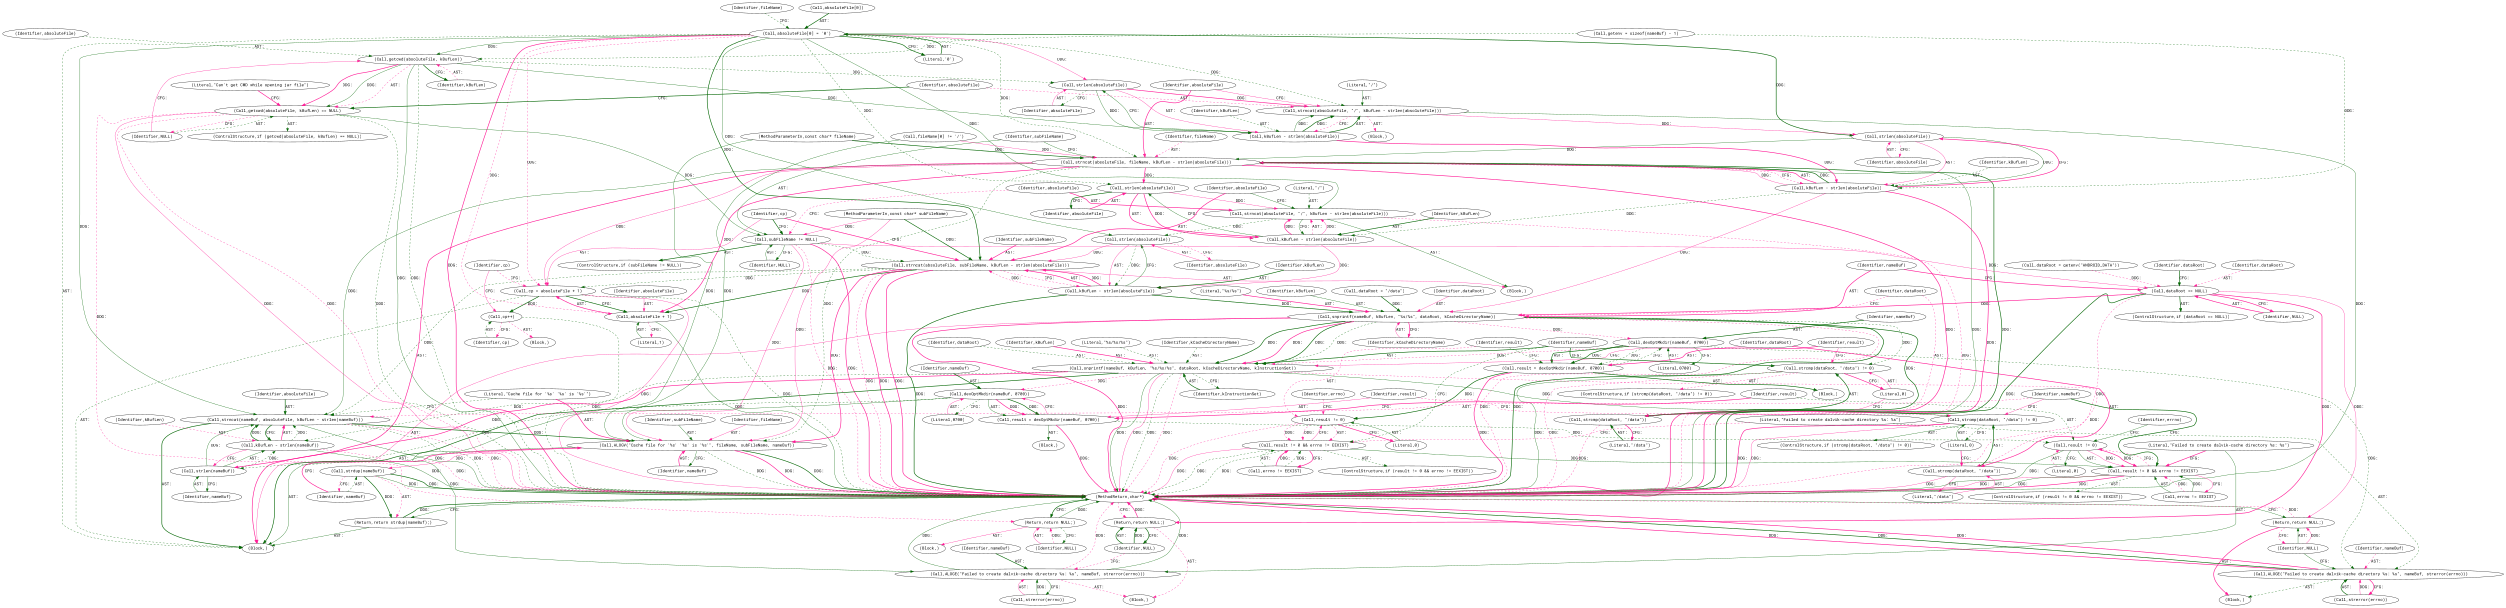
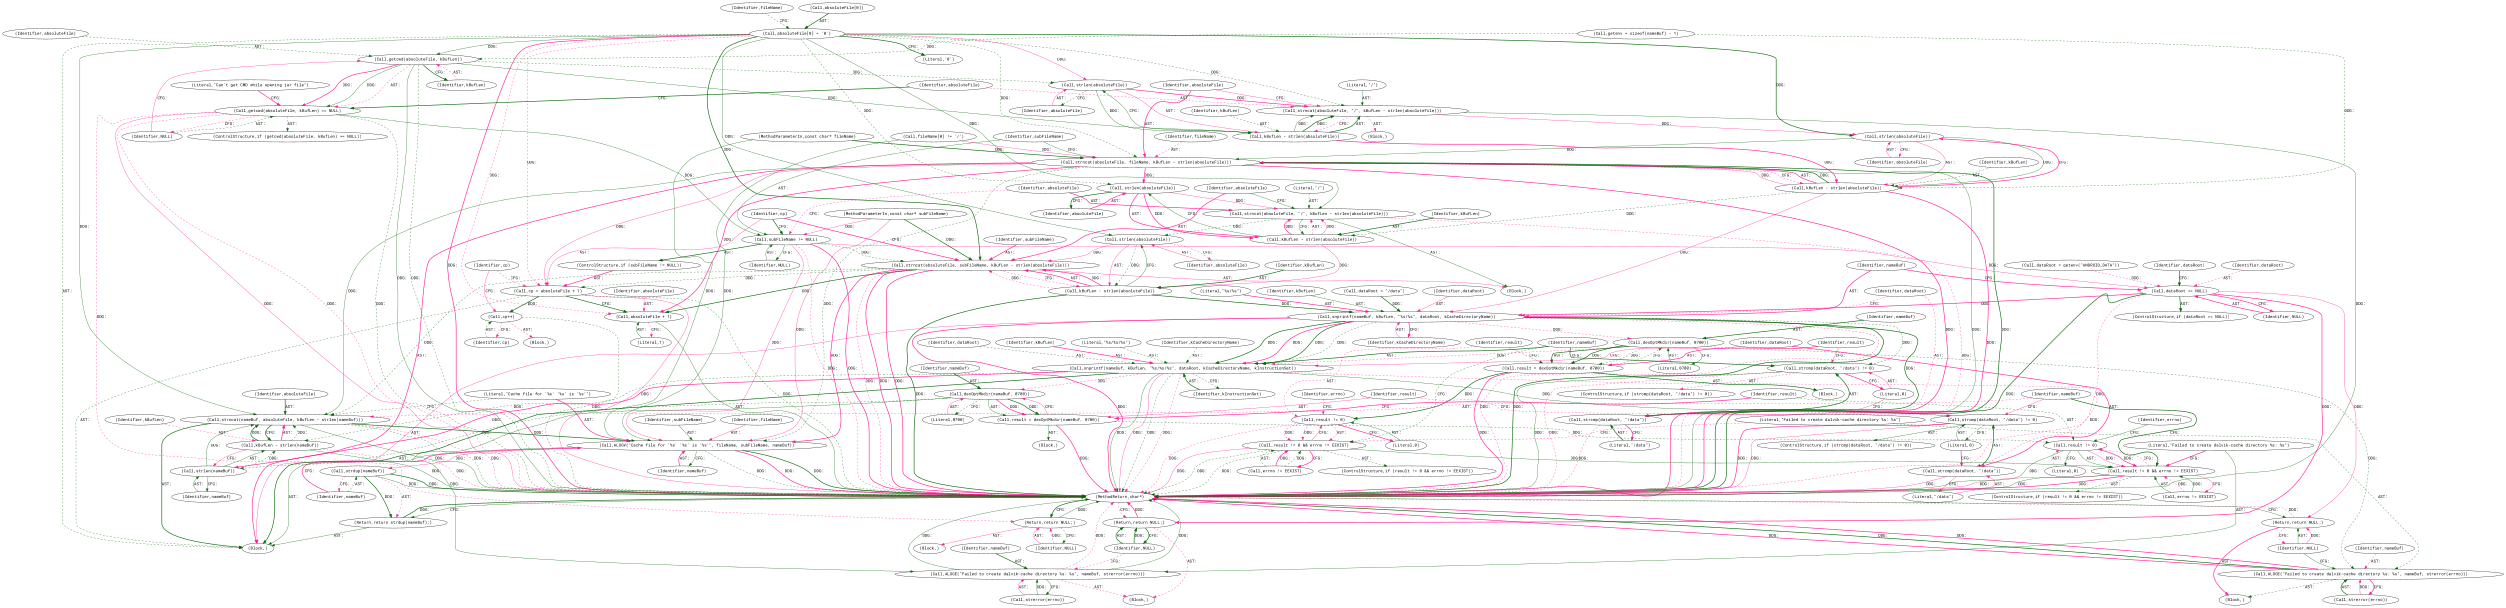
edge "(Literal,'0')" -> "(Call,absoluteFile[0] = '0')": removed, label "AST:"
edge "(Call,absoluteFile + 1)" -> "(Call,cp = absoluteFile + 1)": now "(ControlStructure,if (subFileName != NULL))" -> "(Call,cp = absoluteFile + 1)"
edge "(Call,absoluteFile + 1)" -> "(MethodReturn,char*)": label "DDG: " -> "AST: "
